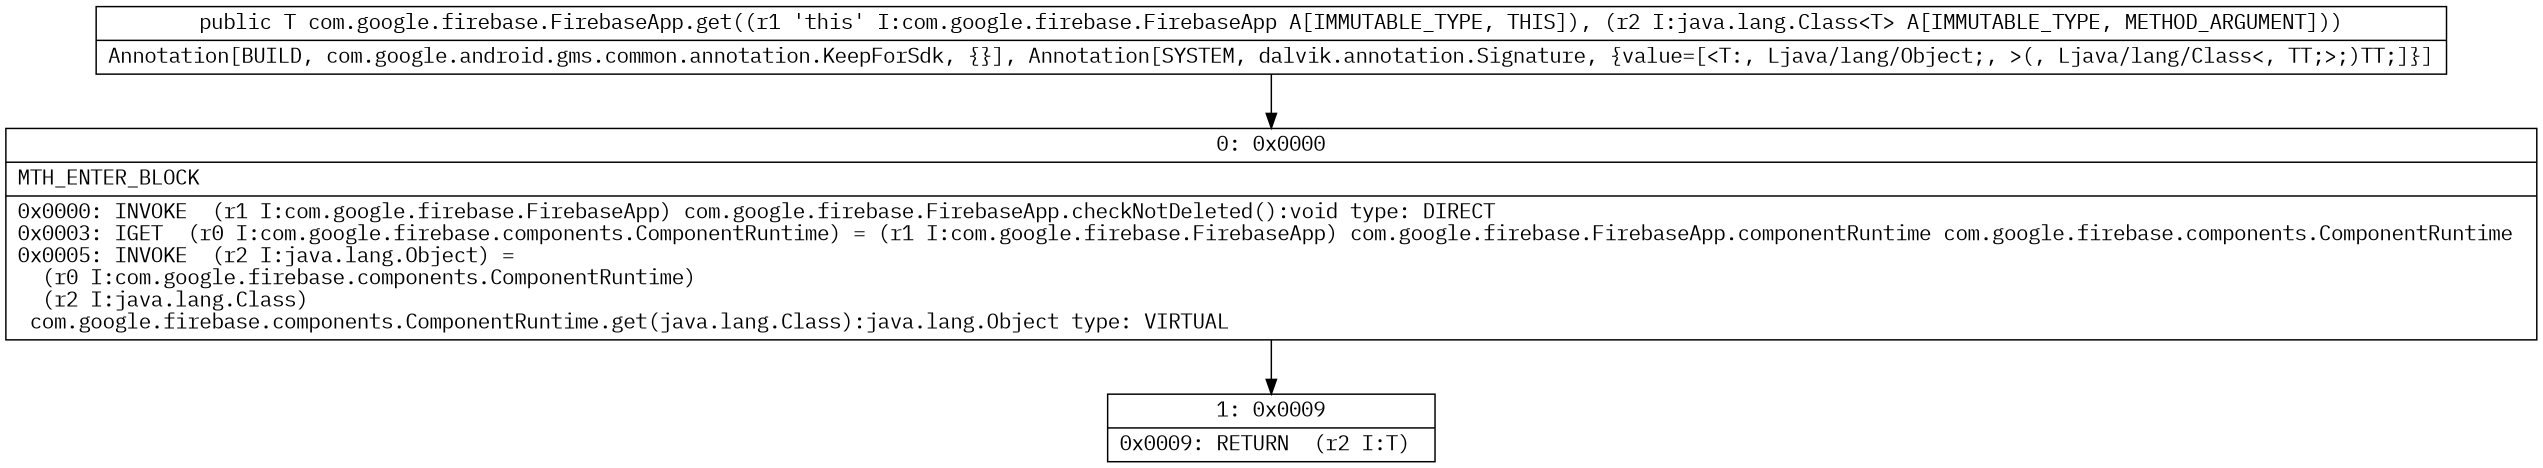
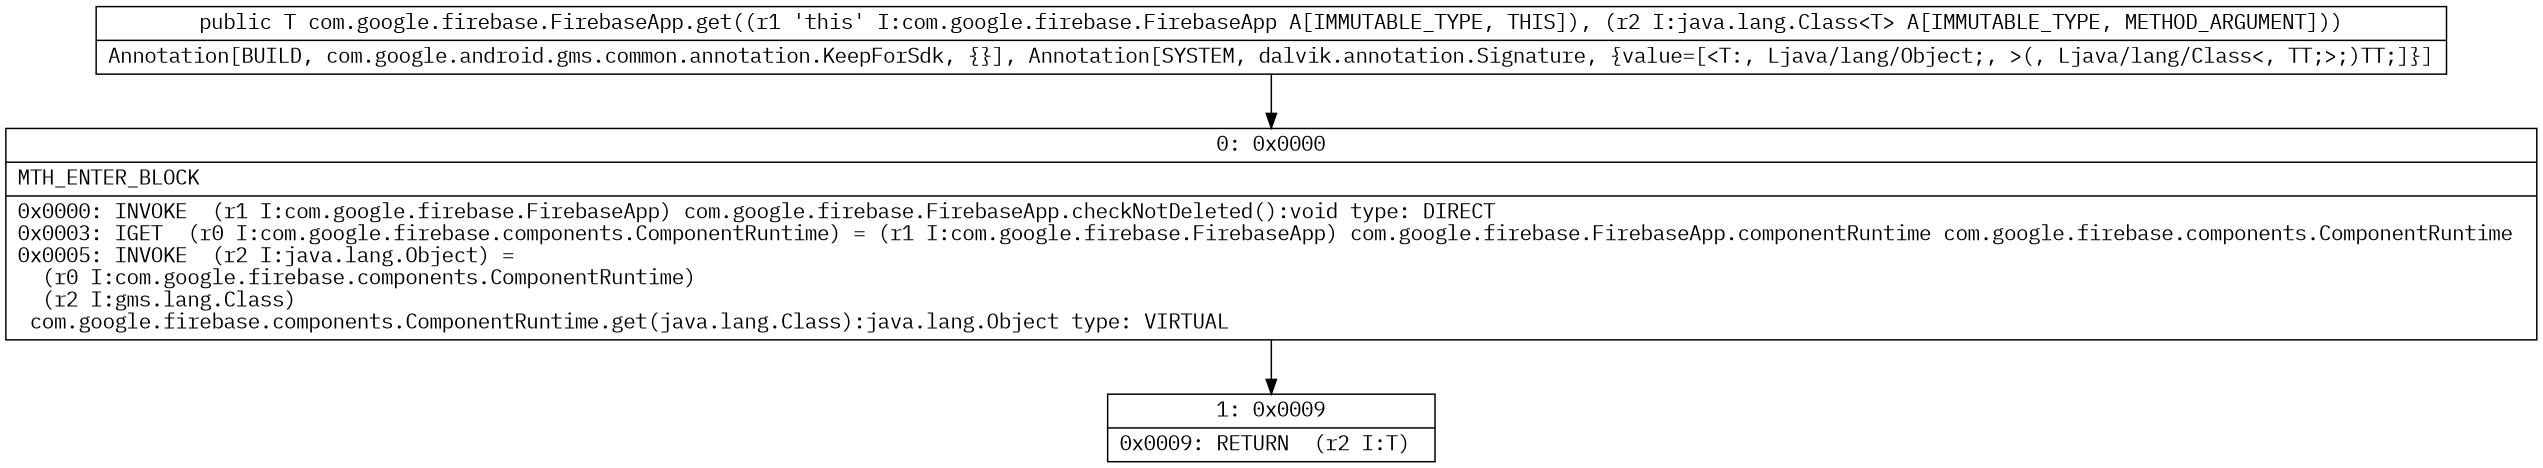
node "0: 0x0000": text "(r2 I:java.lang.Class)" -> "(r2 I:gms.lang.Class)"
